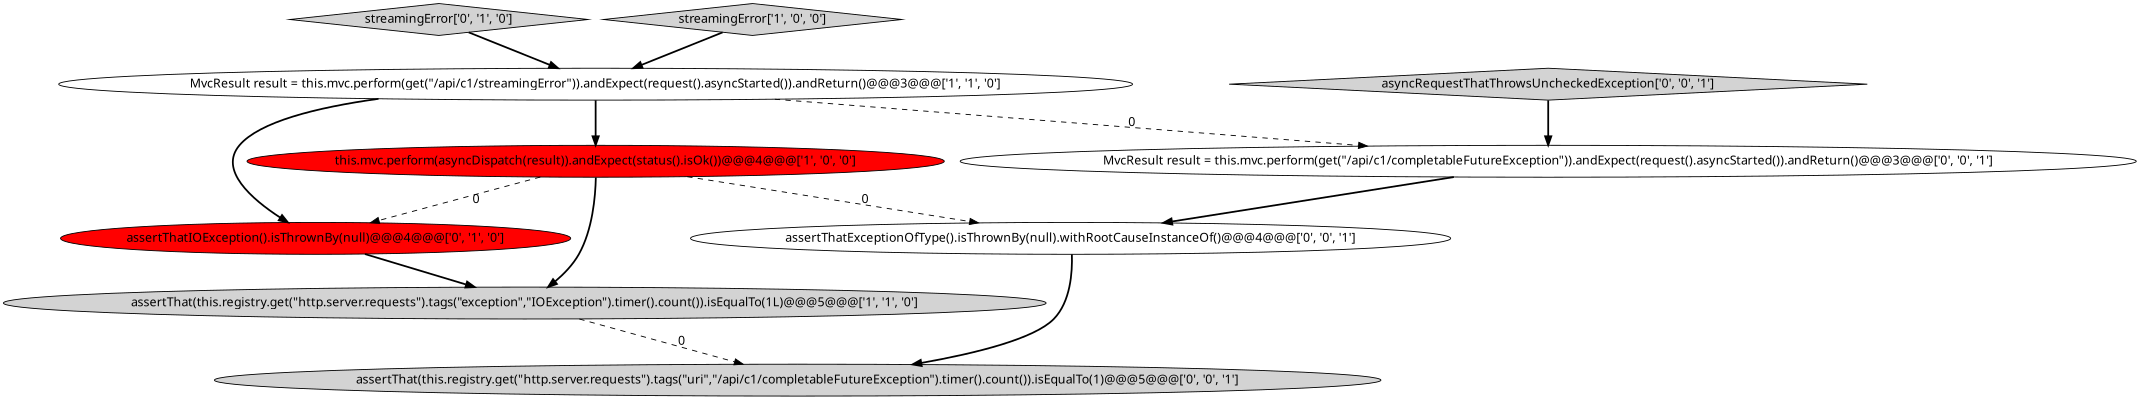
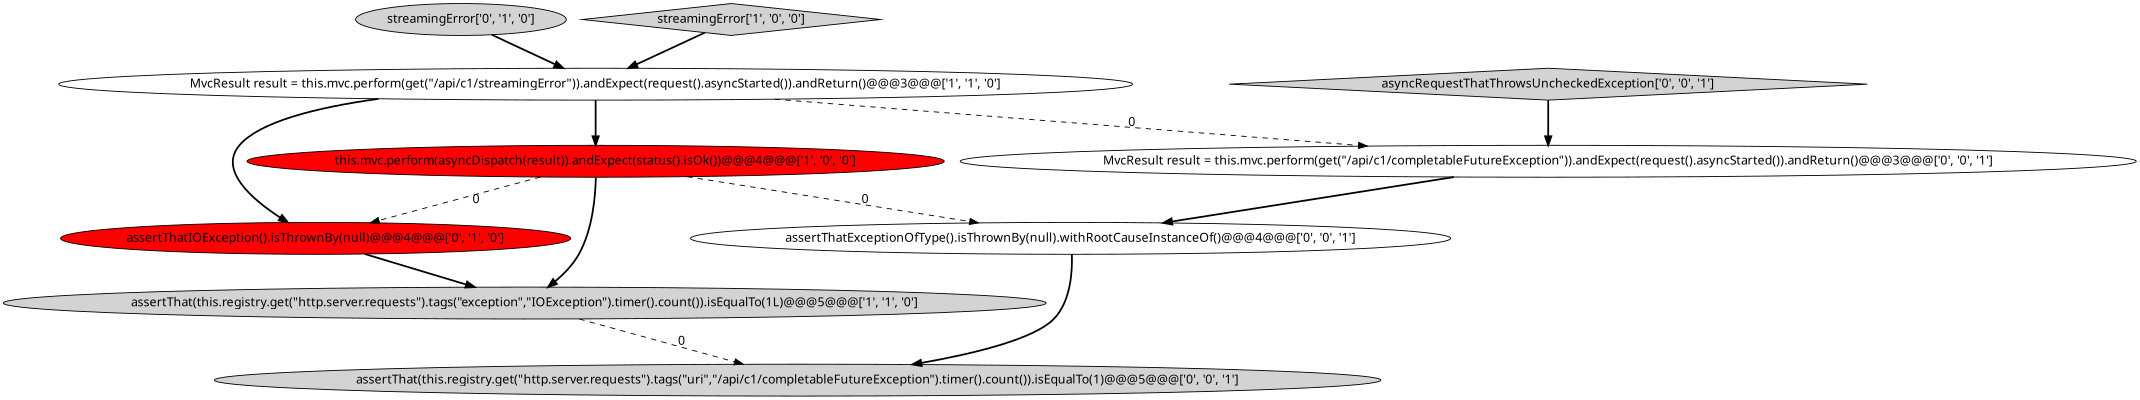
node "streamingError['0', '1', '0']": shape diamond -> ellipse
